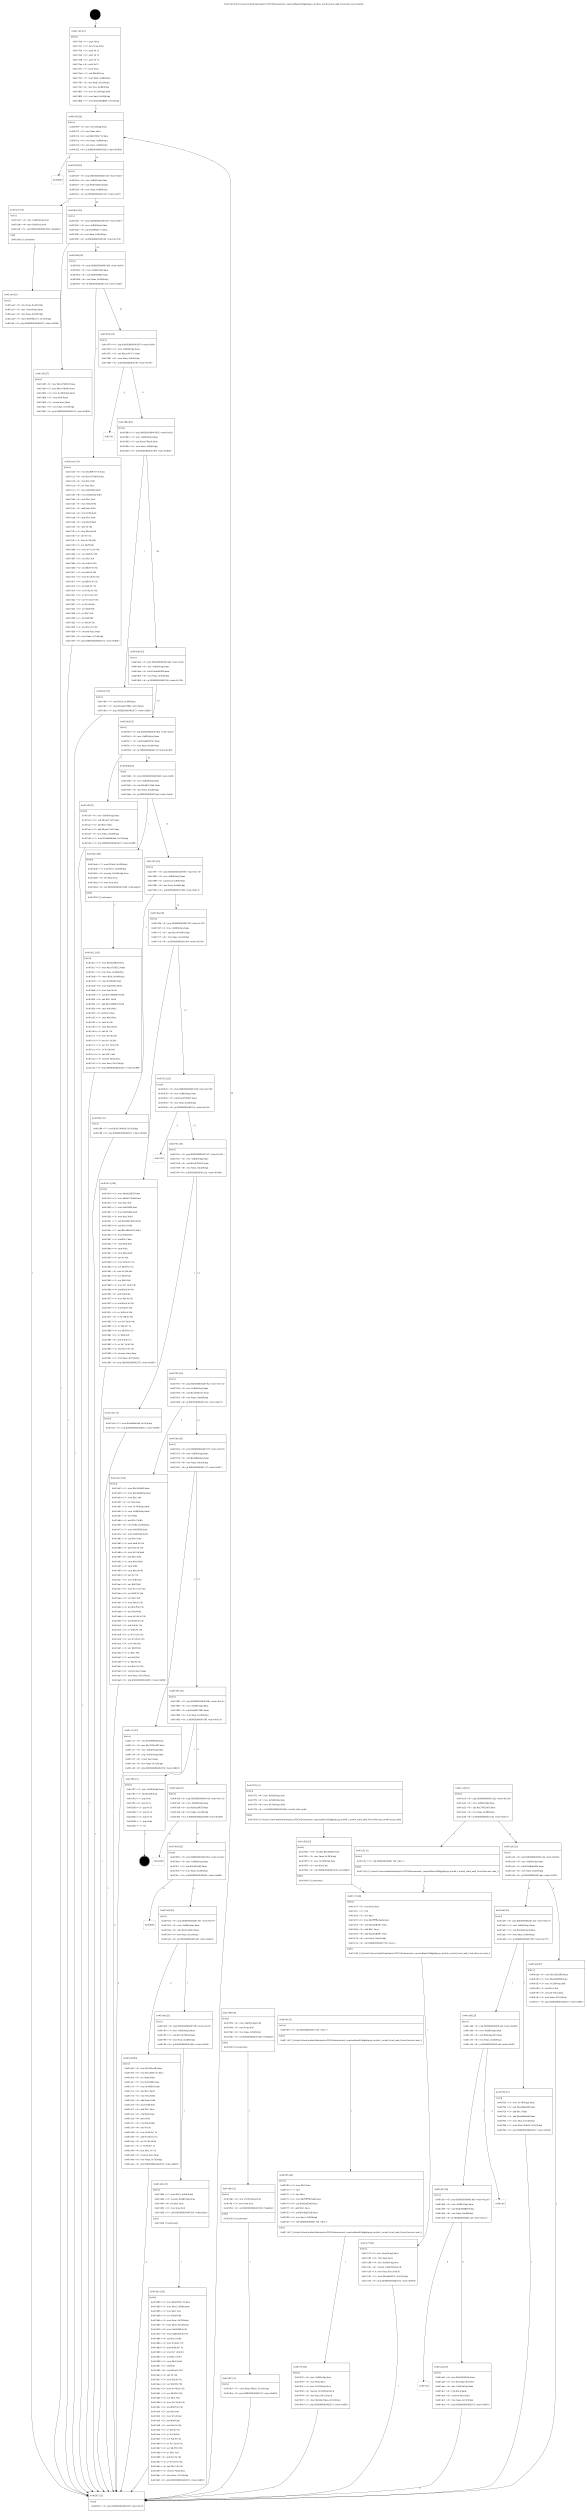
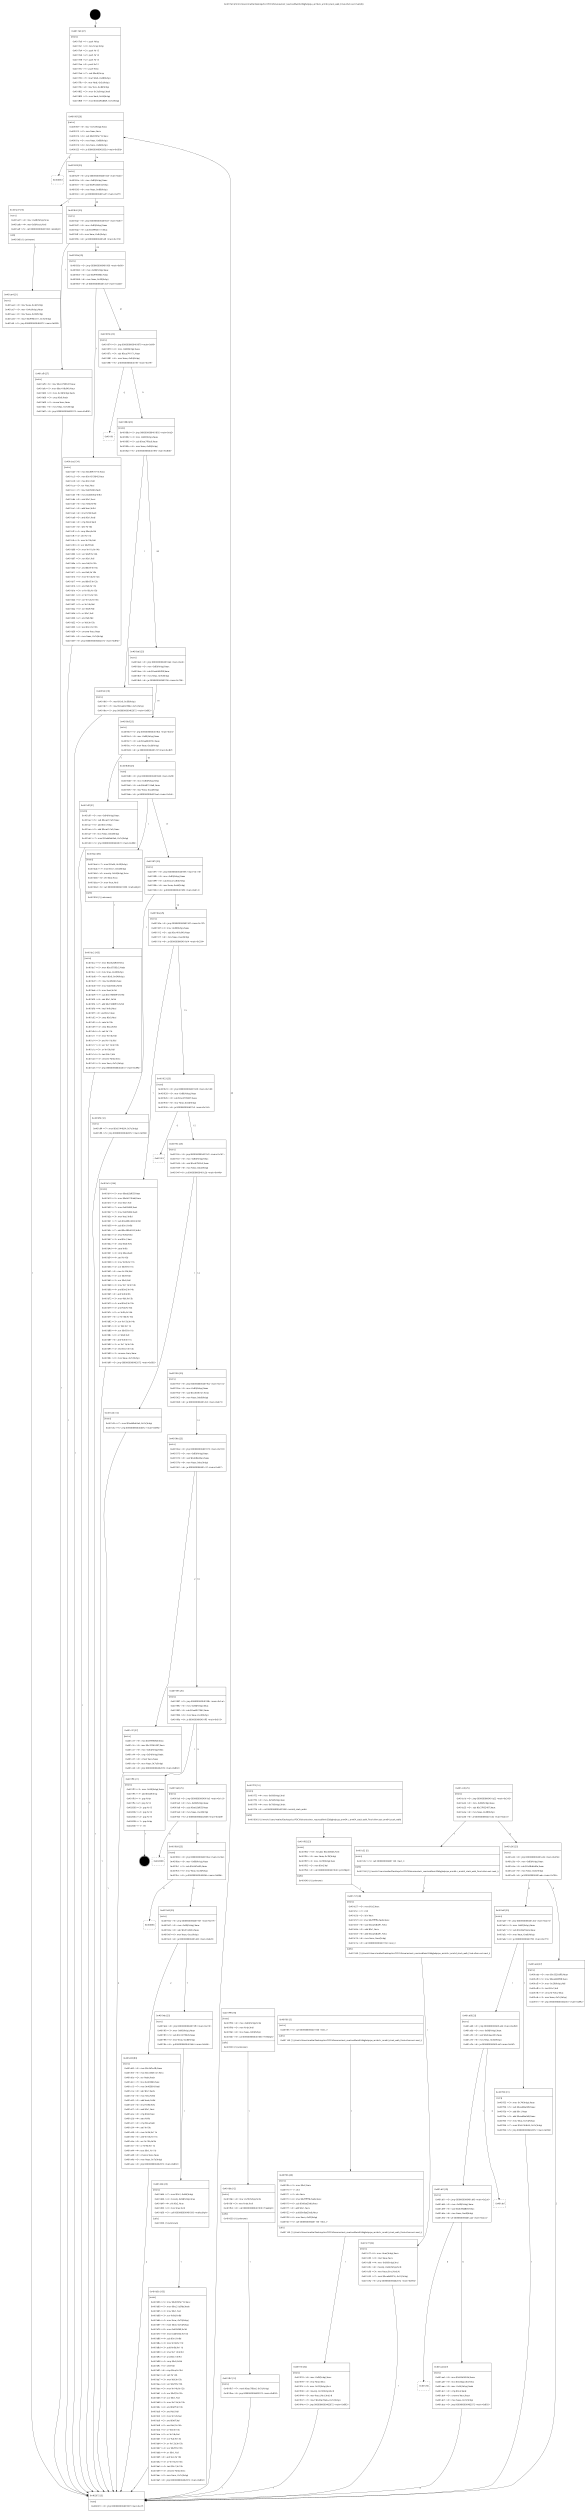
edge "0x4017e0 [47]" -> "0x40180f [26]": removed, label "1"
node "0x401e53 [152]": removed
